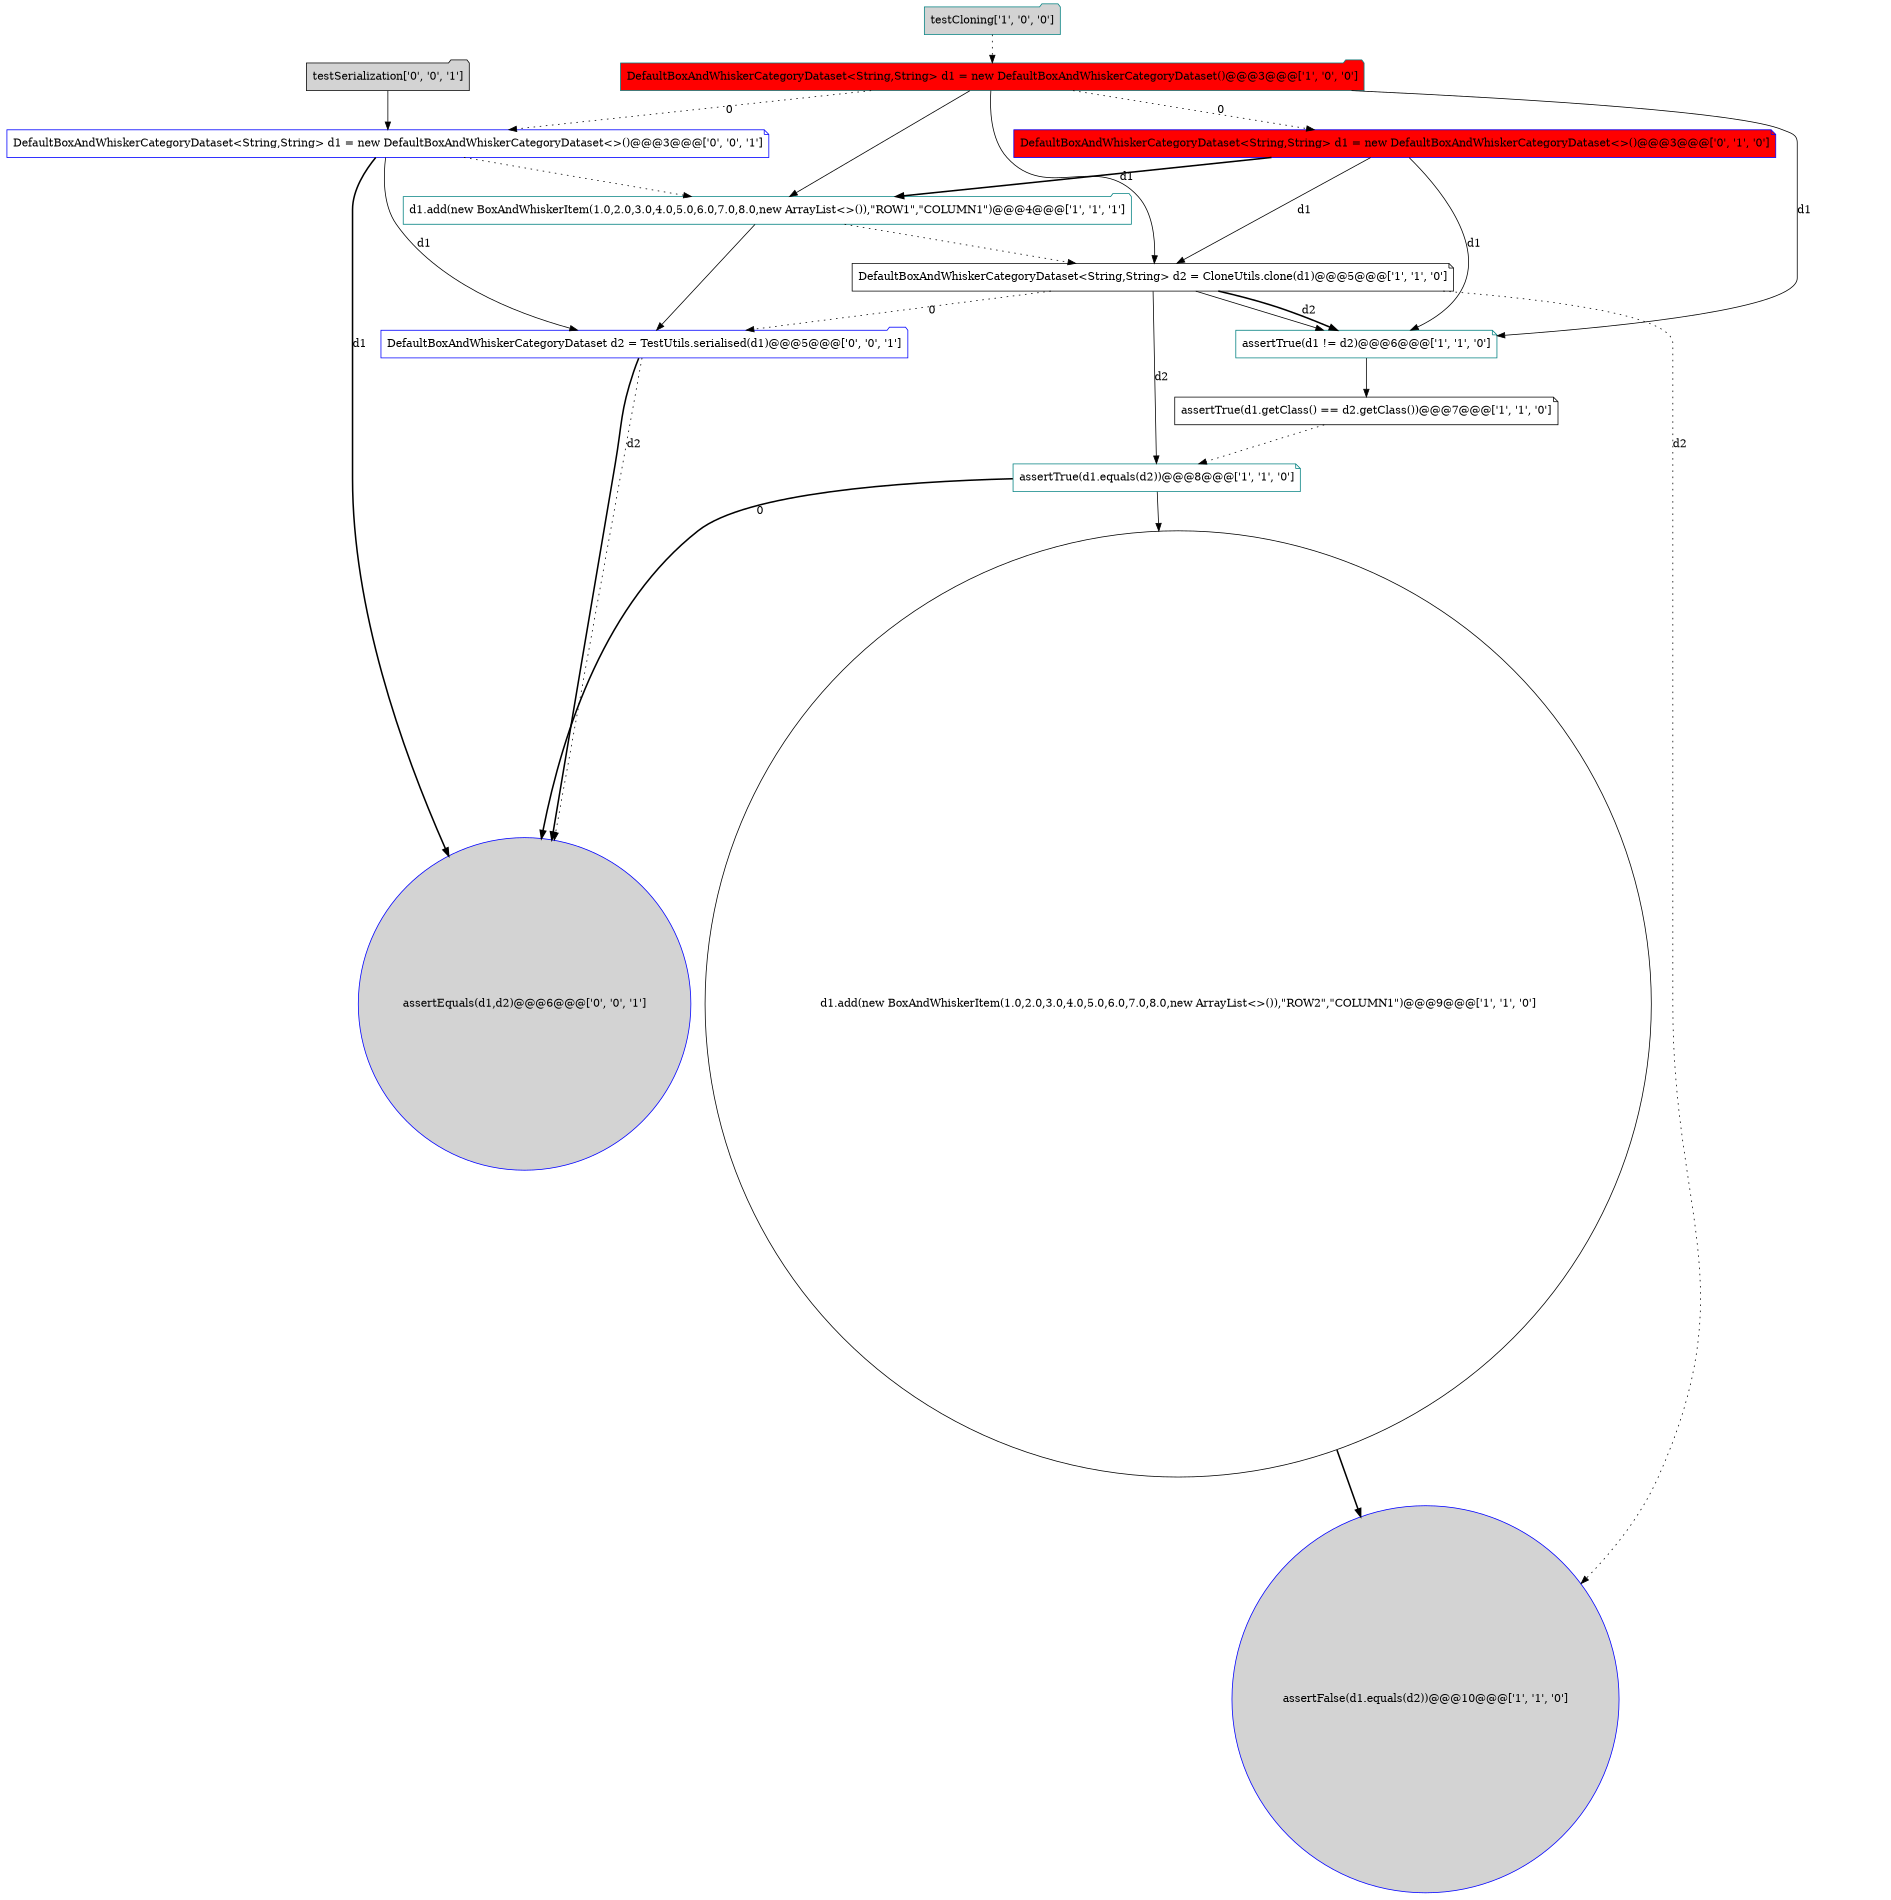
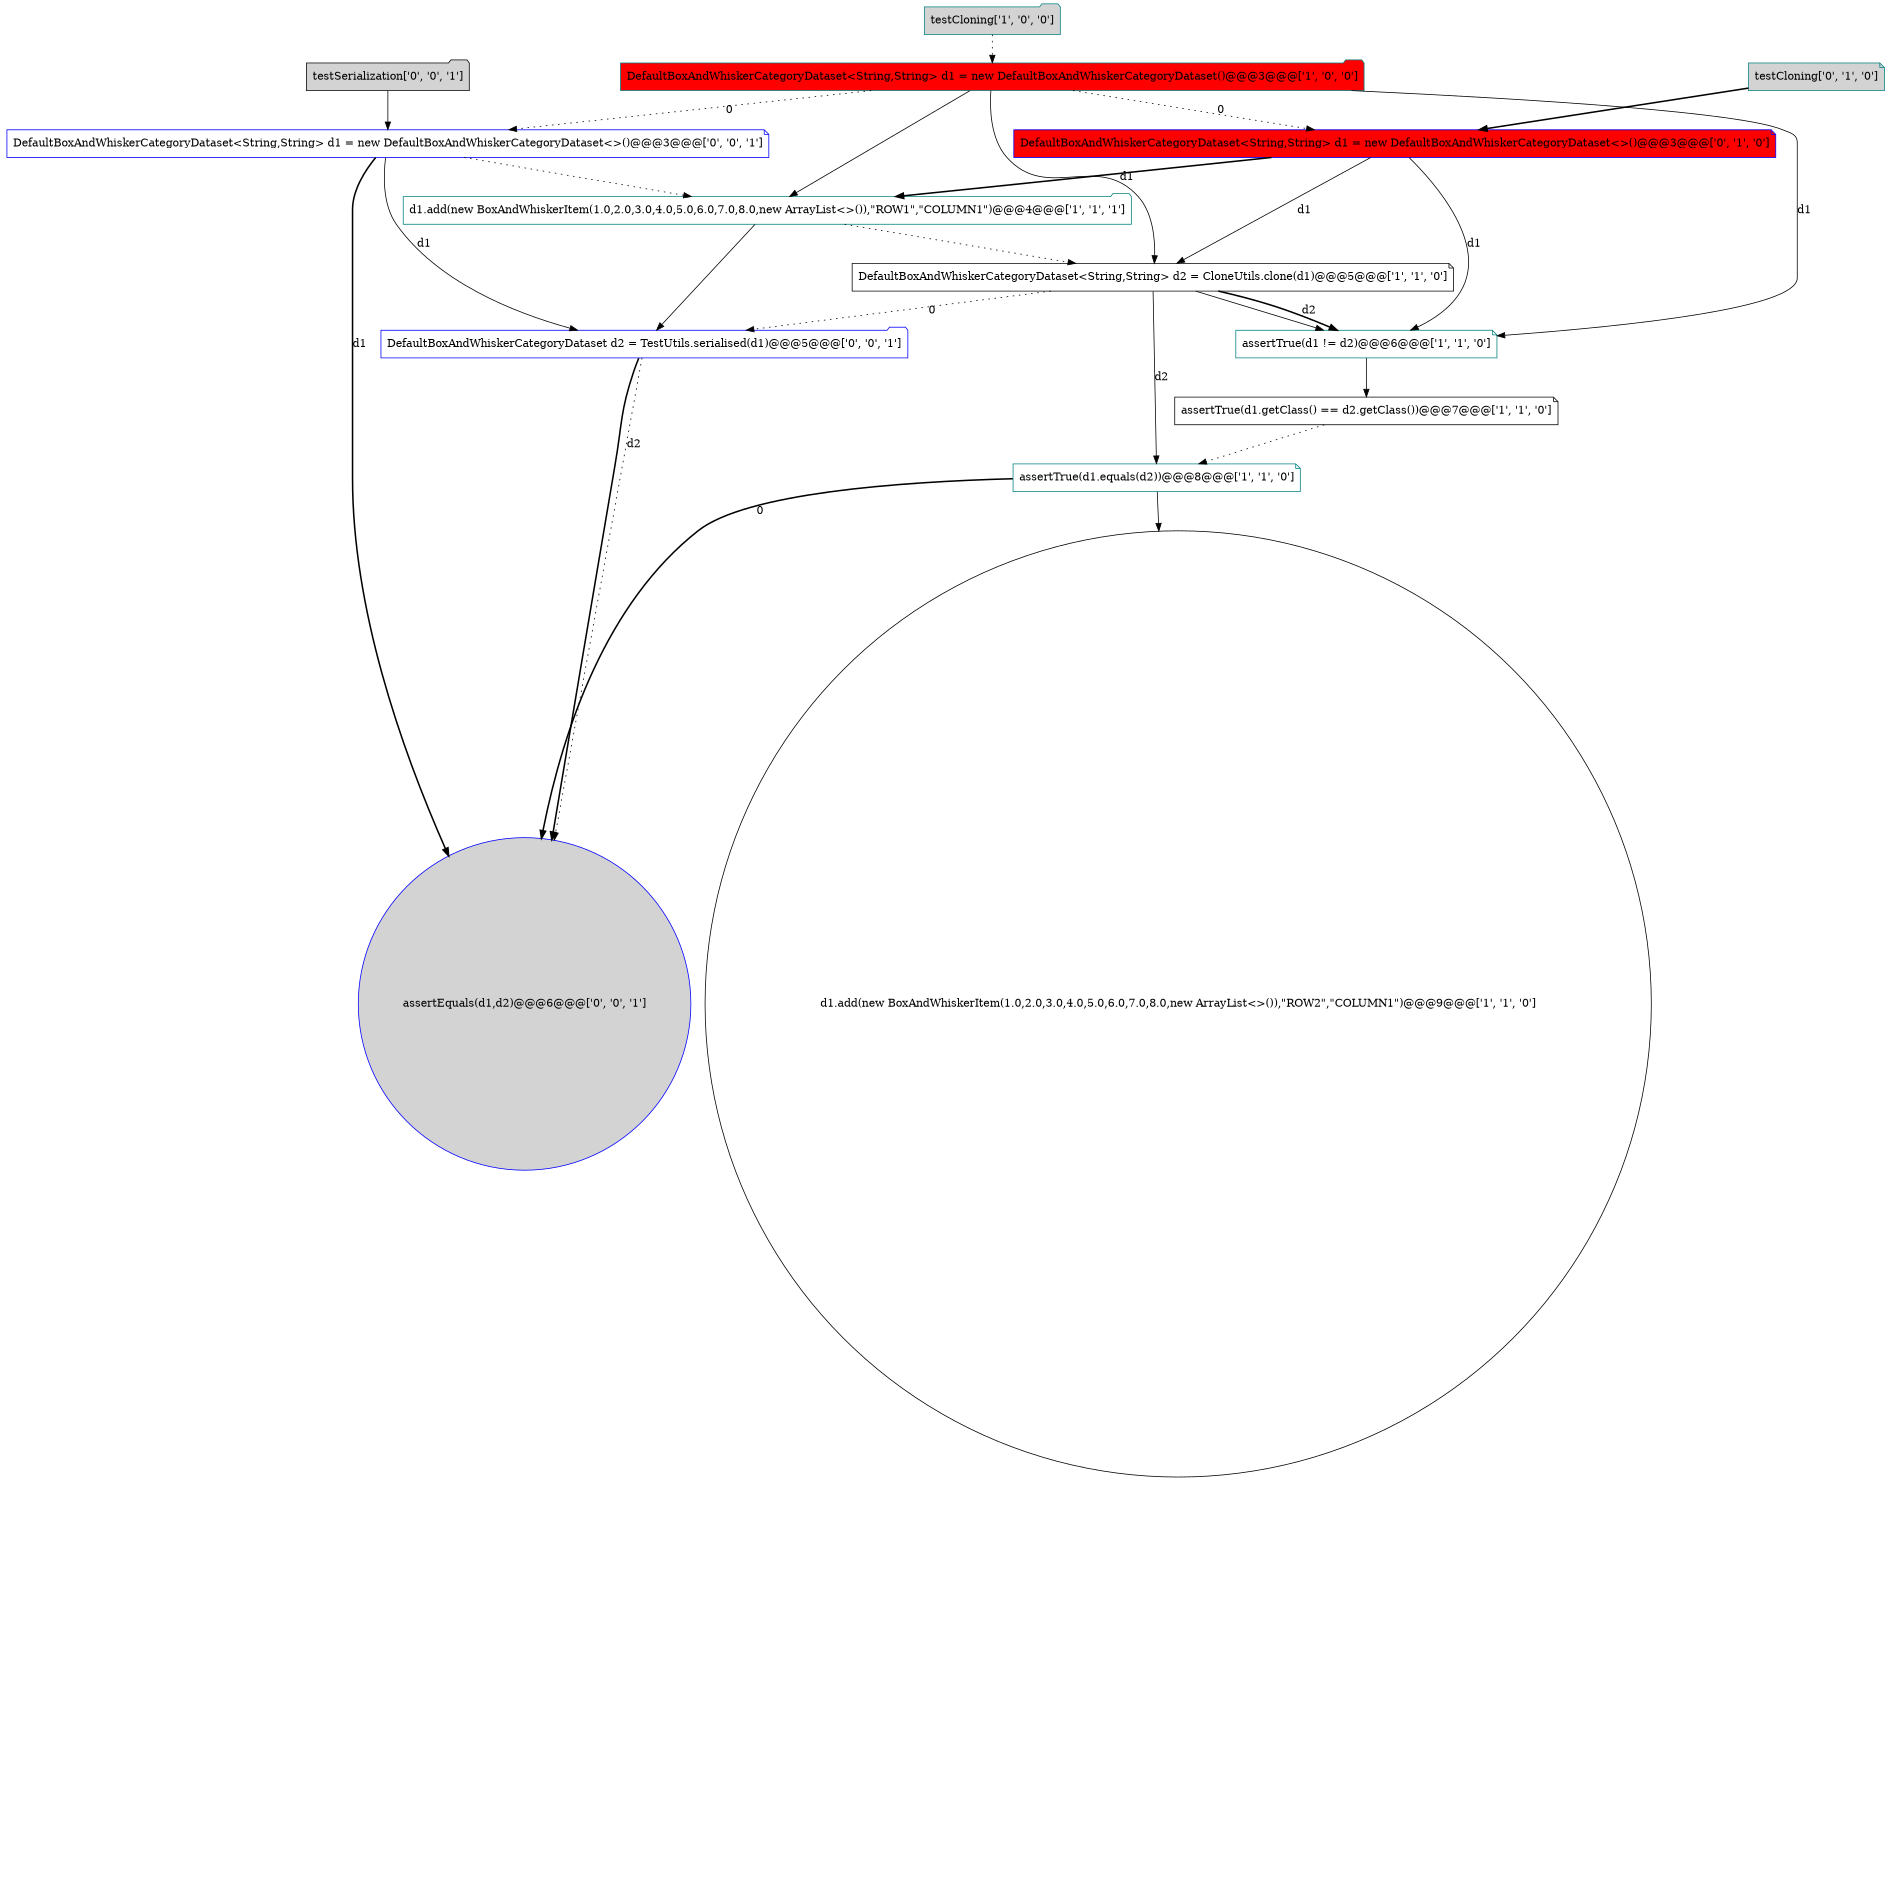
node "testCloning['0', '1', '0']": added
node "assertFalse(d1.equals(d2))@@@10@@@['1', '1', '0']": removed
